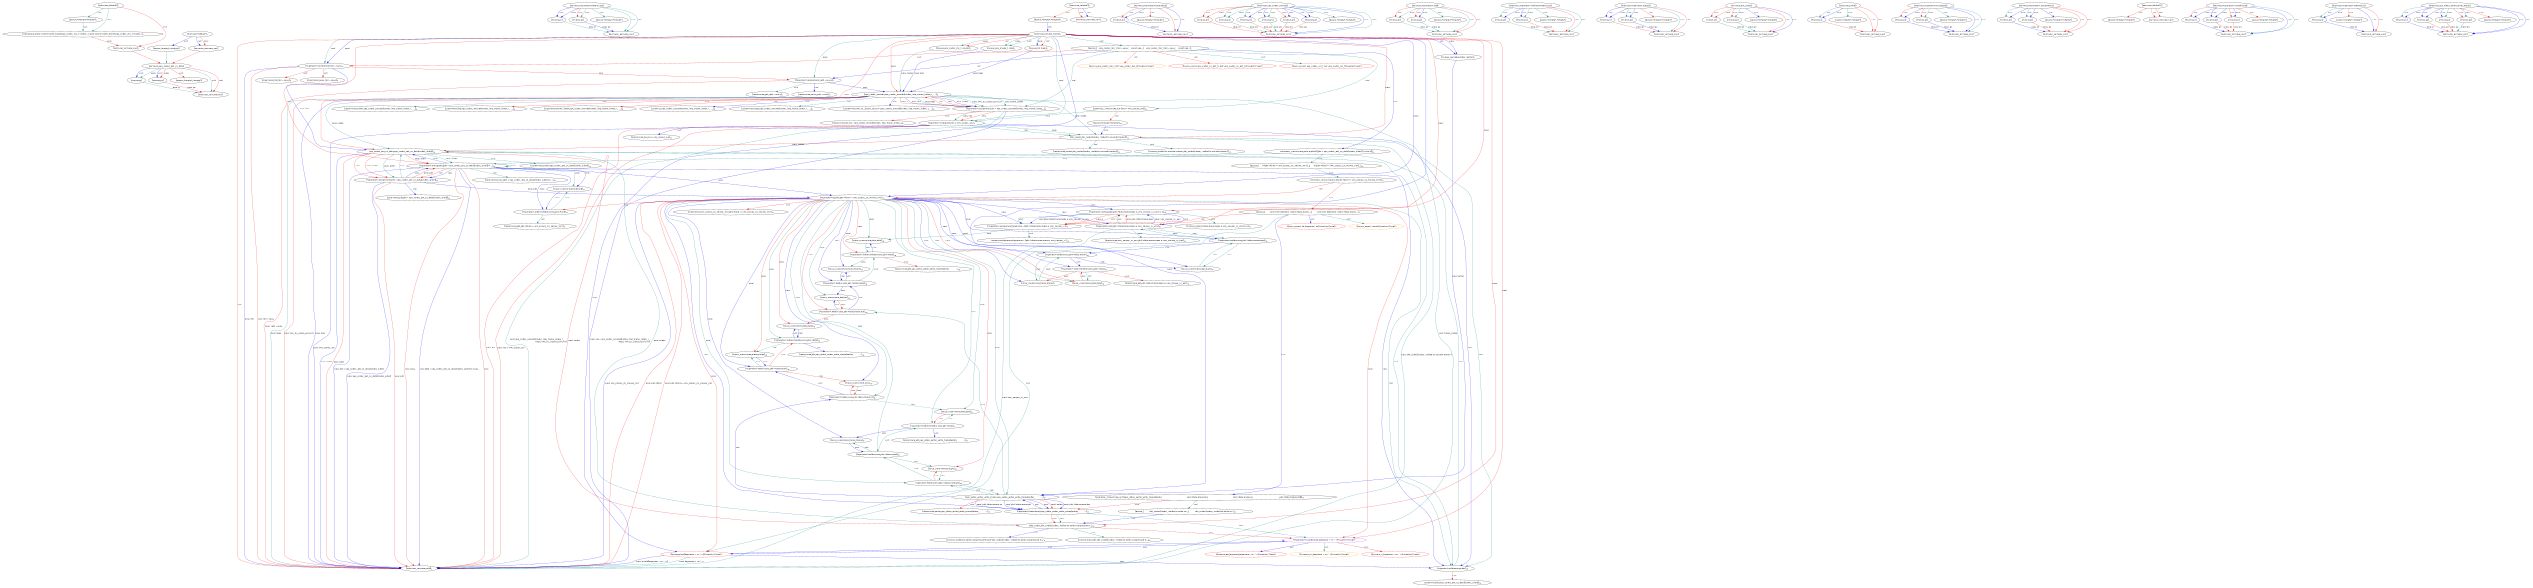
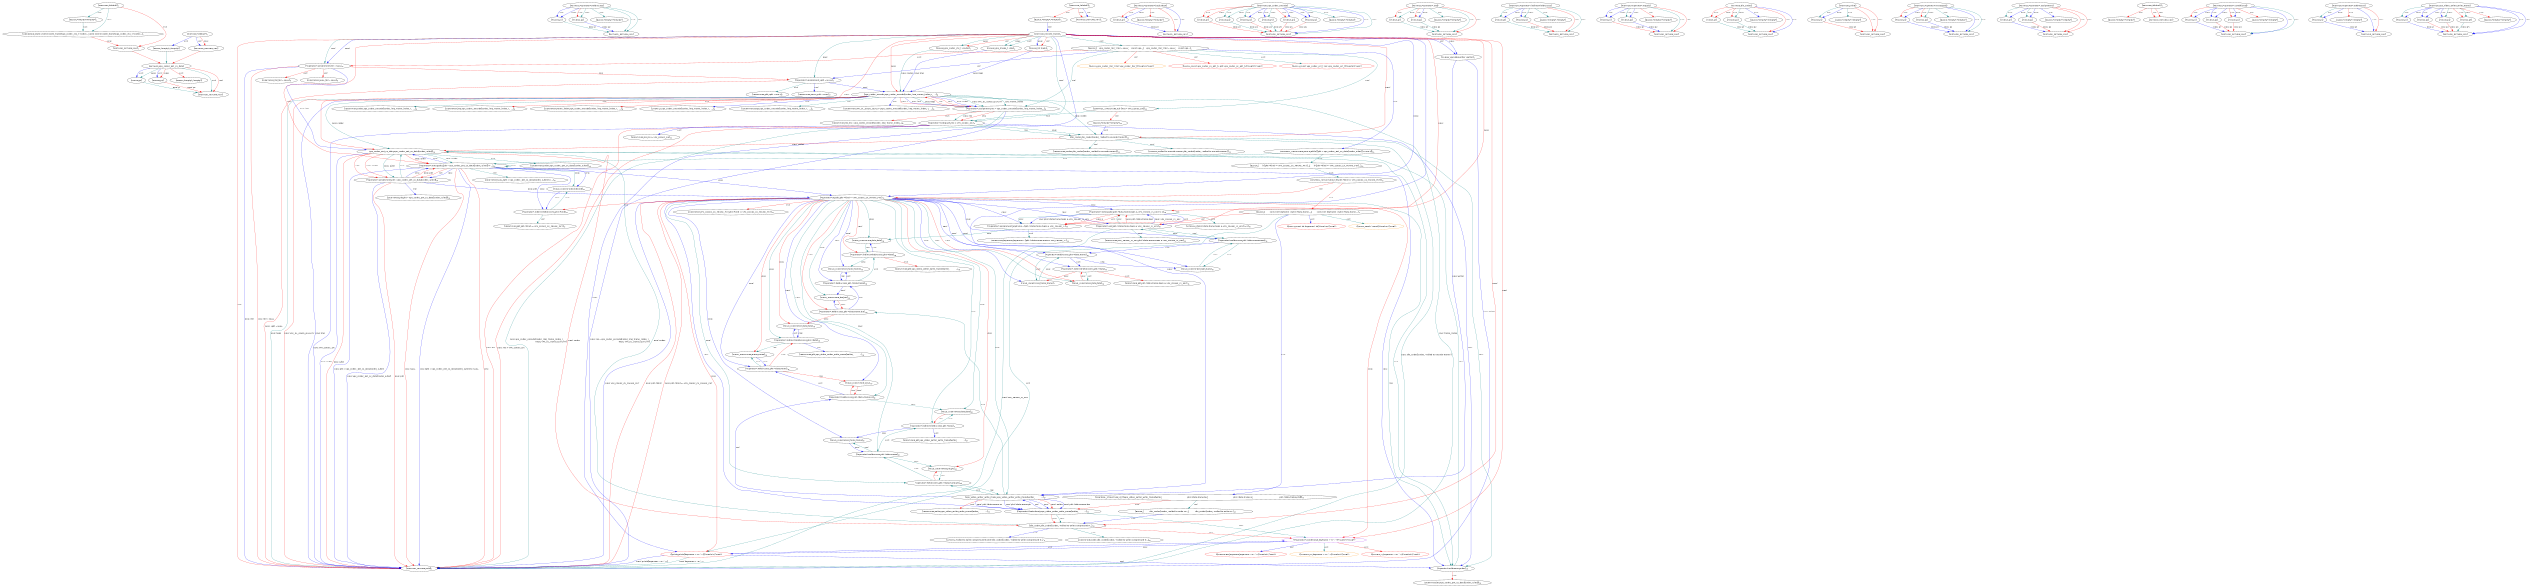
edge "(PARAM,VpxVideoWriter *writer)" -> "(METHOD_RETURN,void)": added, label "DDG: writer"
